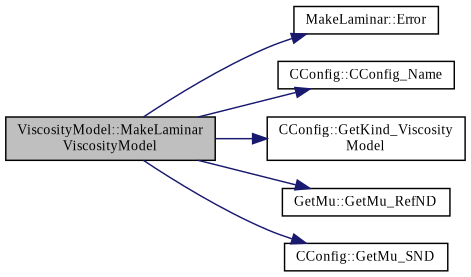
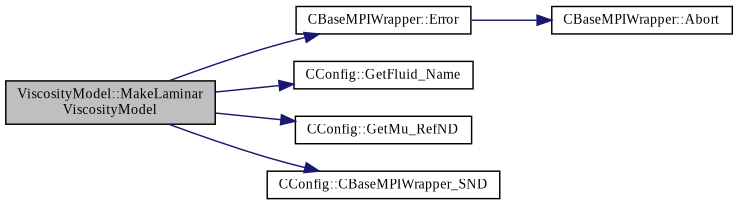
node "MakeLaminar::Error": label "MakeLaminar::Error" -> "CBaseMPIWrapper::Error"
node "CBaseMPIWrapper::Abort": added
node "CConfig::CConfig_Name": label "CConfig::CConfig_Name" -> "CConfig::GetFluid_Name"
node "CConfig::GetKind_Viscosity Model": removed
node "GetMu::GetMu_RefND": label "GetMu::GetMu_RefND" -> "CConfig::GetMu_RefND"
node "CConfig::GetMu_SND": label "CConfig::GetMu_SND" -> "CConfig::CBaseMPIWrapper_SND"
